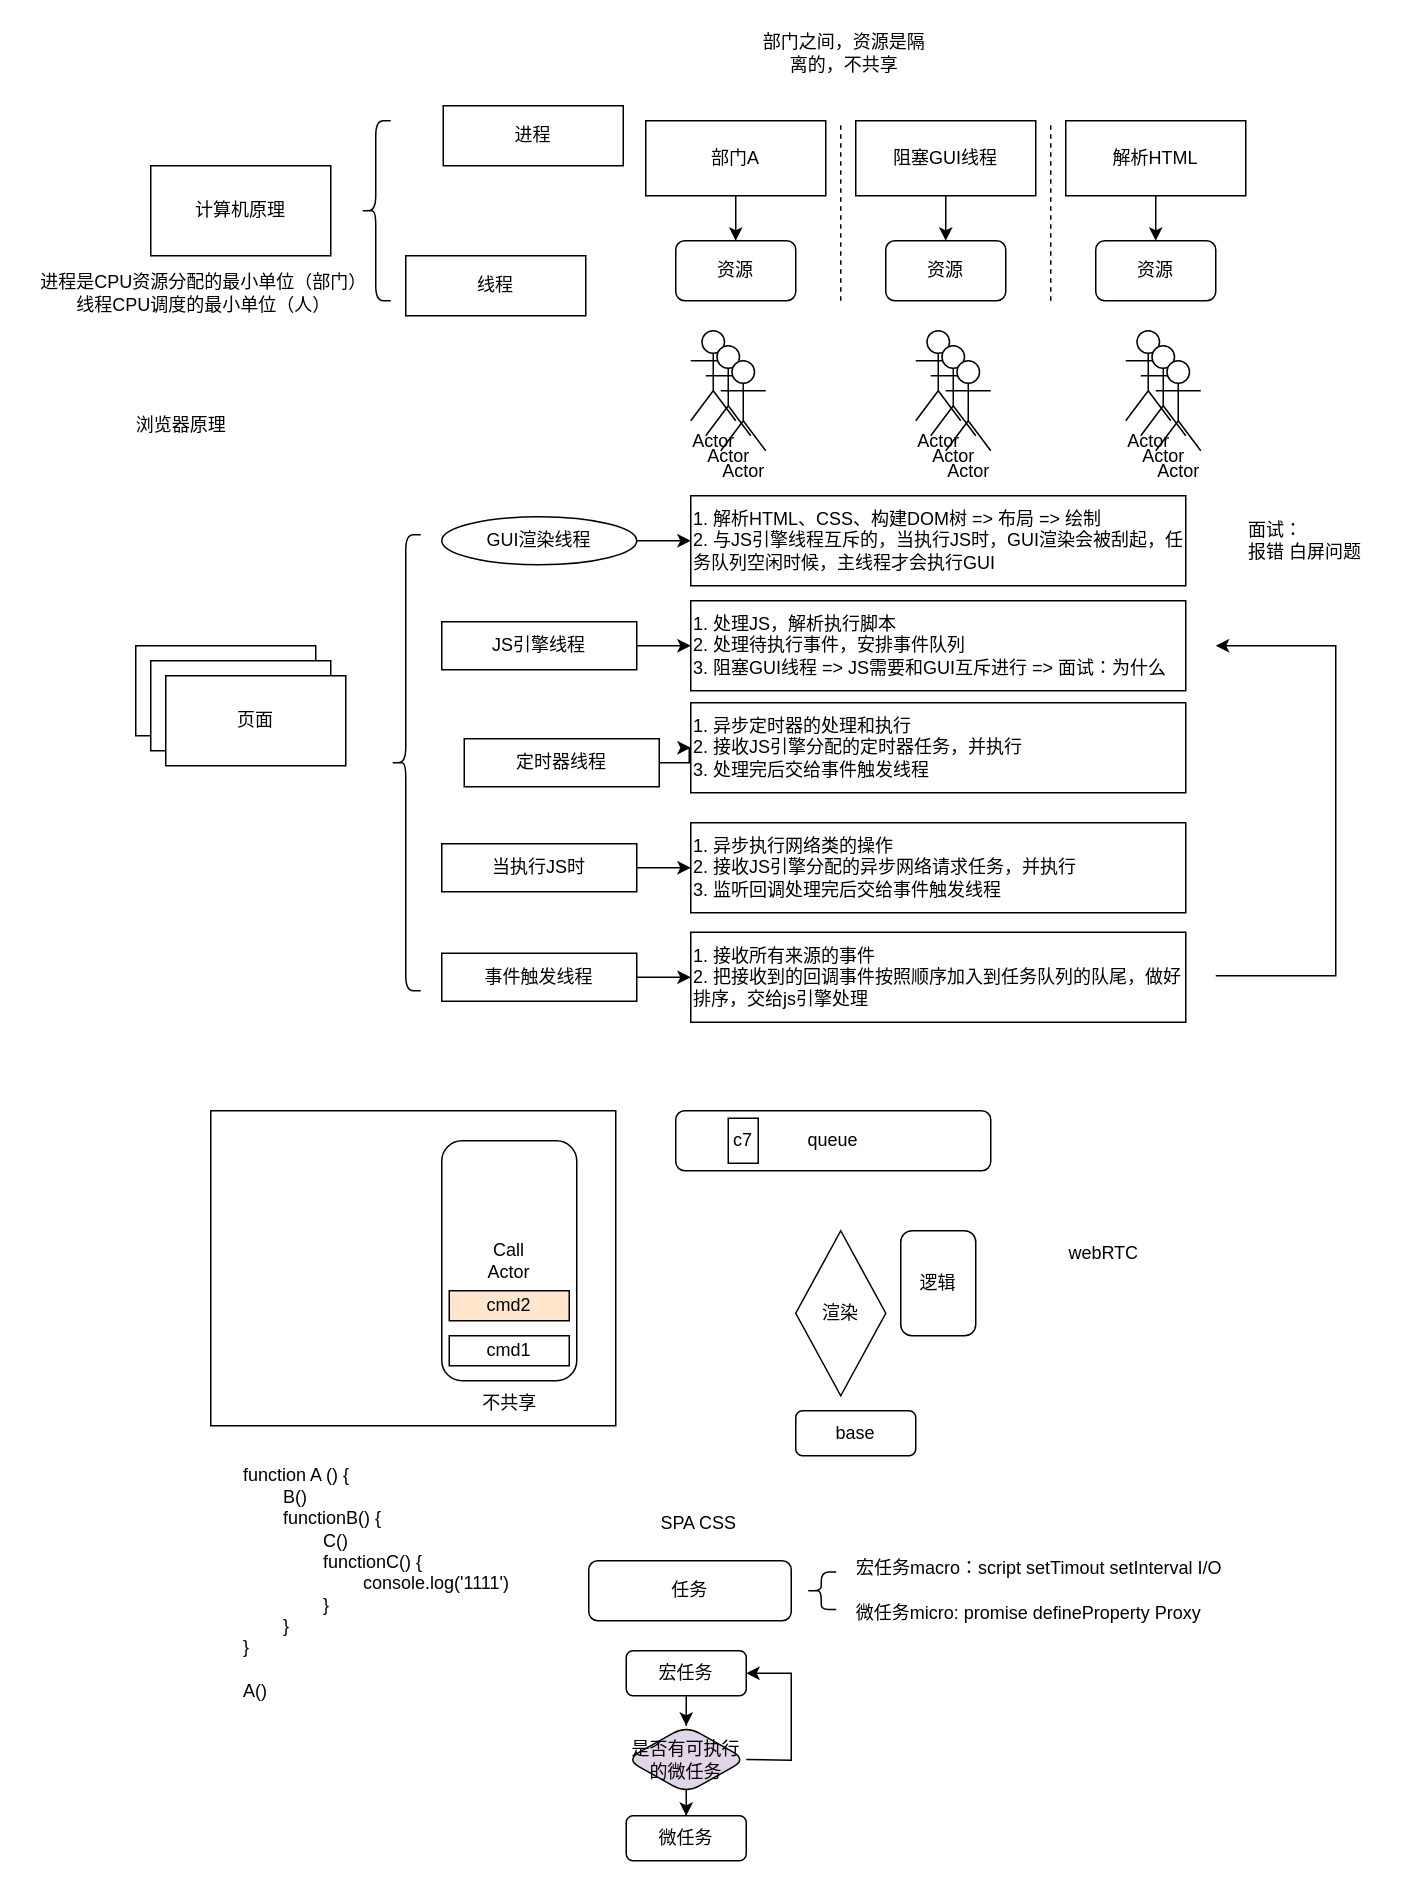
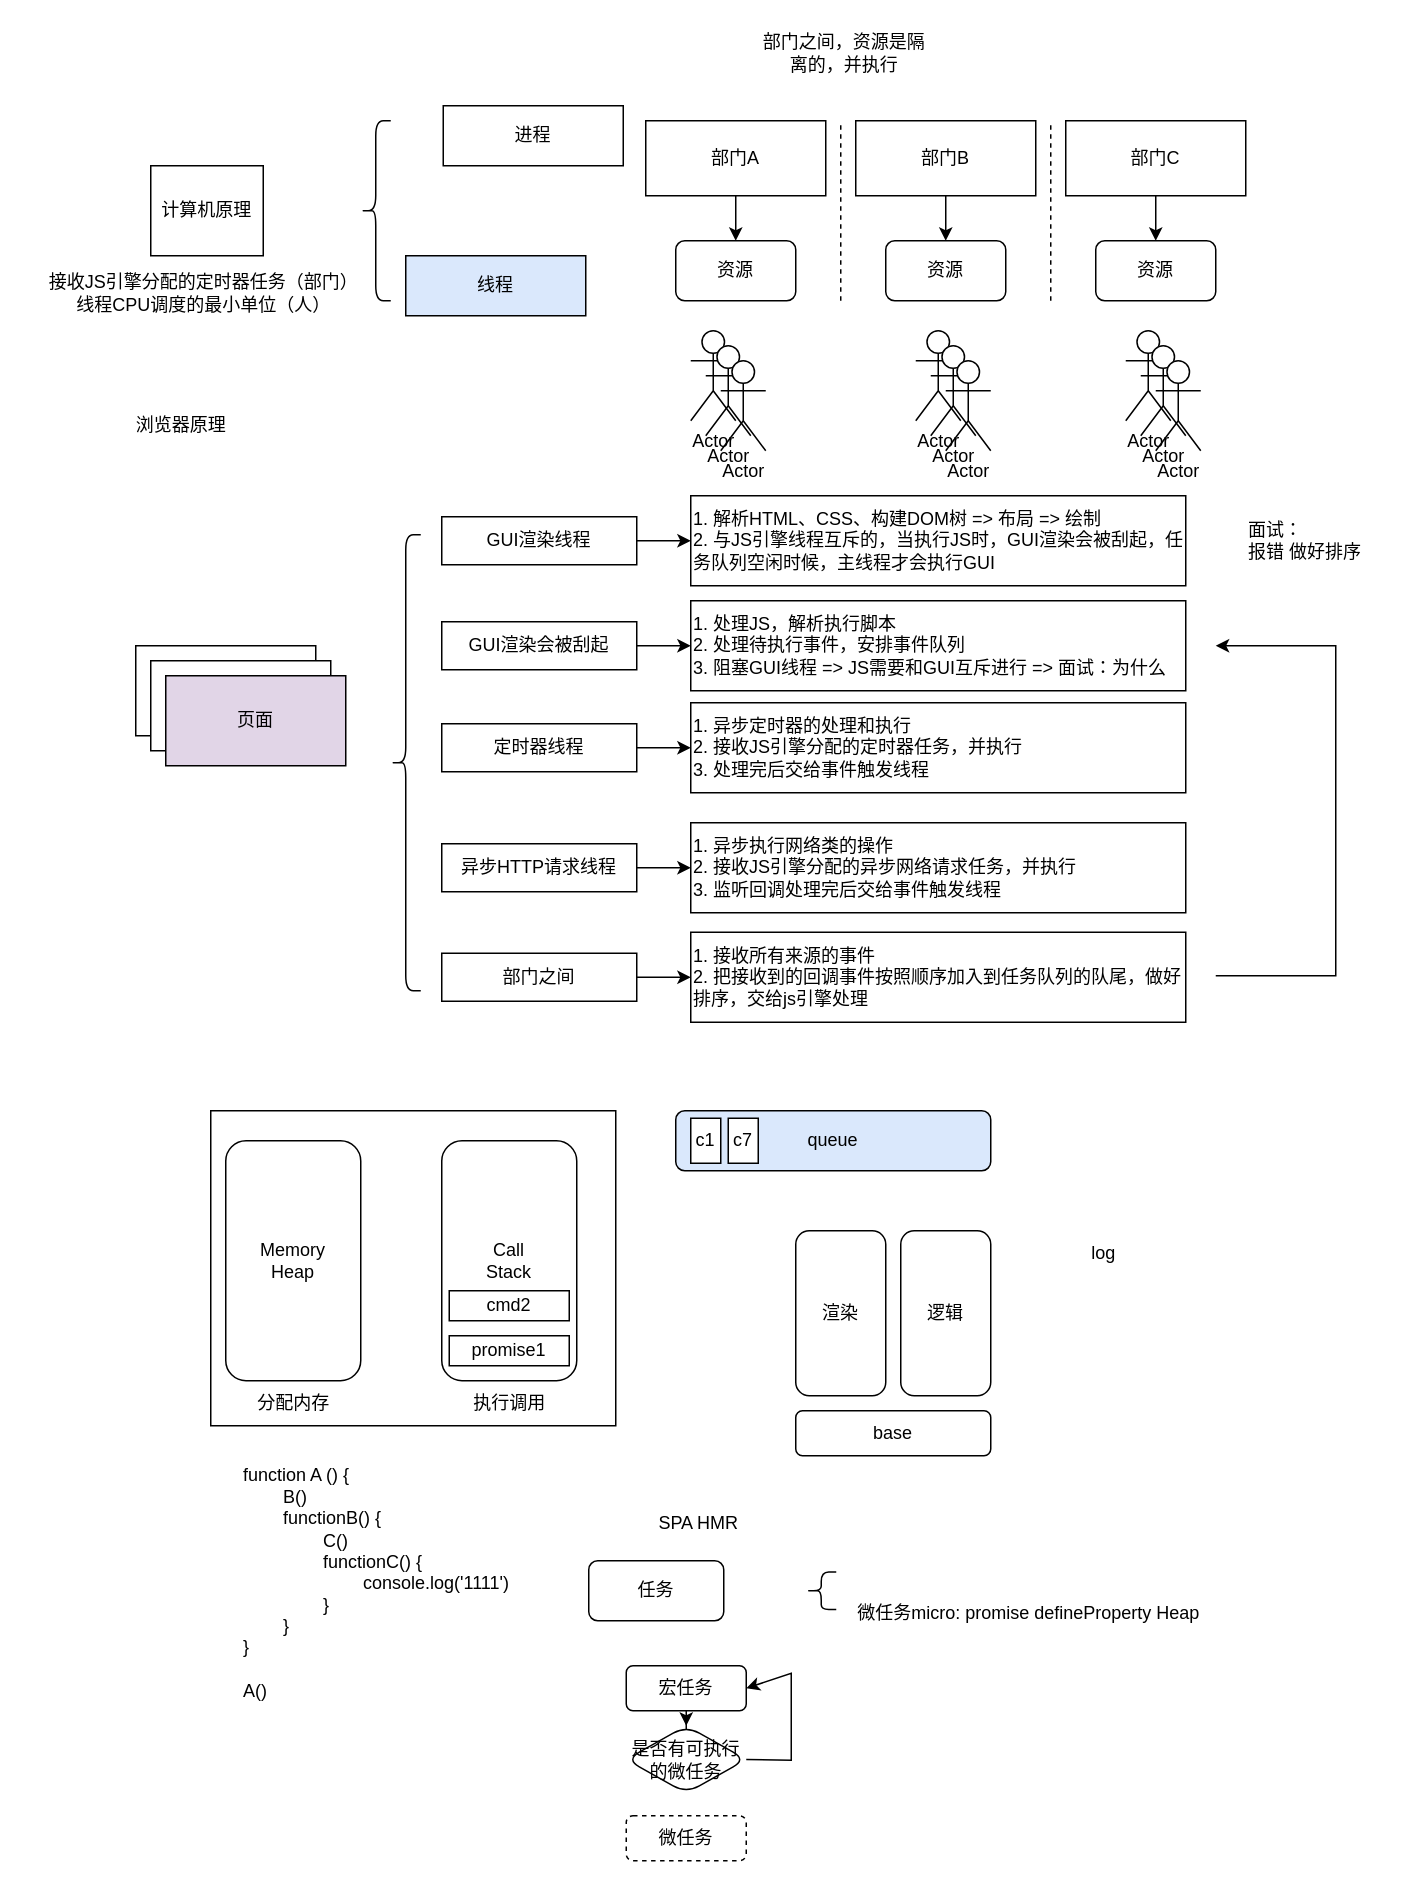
node "部门之间，资源是隔离的，不共享": label "部门之间，资源是隔离的，不共享" -> "部门之间，资源是隔离的，并执行"
node "阻塞GUI线程": label "阻塞GUI线程" -> "部门B"
node "解析HTML": label "解析HTML" -> "部门C"
node "计算机原理": size 180x90 -> 113x90
node "线程": fillcolor #ffffff -> #dae8fc
node "进程是CPU资源分配的最小单位（部门） 线程CPU调度的最小单位（人）": label "进程是CPU资源分配的最小单位（部门） 线程CPU调度的最小单位（人）" -> "接收JS引擎分配的定时器任务（部门） 线程CPU调度的最小单位（人）"
node "GUI渲染线程": shape ellipse -> rectangle
node "面试： 报错 白屏问题": label "面试： 报错 白屏问题" -> "面试： 报错 做好排序"
node "JS引擎线程": label "JS引擎线程" -> "GUI渲染会被刮起"
node "页面": fillcolor #ffffff -> #e1d5e7
node "定时器线程": moved (562, 763) -> (539, 748)
node "当执行JS时": label "当执行JS时" -> "异步HTTP请求线程"
node "事件触发线程": label "事件触发线程" -> "部门之间"
node "c1": added
node "queue": fillcolor #ffffff -> #dae8fc
node "webRTC": label "webRTC" -> "log"
node "Memory Heap": added
node "Call Actor": label "Call Actor" -> "Call Stack"
node "逻辑": size 75x105 -> 90x165
node "cmd2": fillcolor #ffe6cc -> #ffffff
node "渲染": shape diamond -> rounded rectangle
node "cmd1": label "cmd1" -> "promise1"
node "分配内存": added
node "不共享": label "不共享" -> "执行调用"
node "base": size 120x45 -> 195x45
node "SPA CSS": label "SPA CSS" -> "SPA HMR"
node "宏任务macro：script setTimout setInterval I/O": removed
node "任务": size 203x60 -> 135x60
node "微任务micro: promise defineProperty Proxy": label "微任务micro: promise defineProperty Proxy" -> "微任务micro: promise defineProperty Heap"
node "宏任务": moved (686, 1673) -> (686, 1688)
node "是否有可执行的微任务": fillcolor #e1d5e7 -> #ffffff
edge "是否有可执行的微任务" -> "微任务": removed
node "微任务": style solid -> dashed
